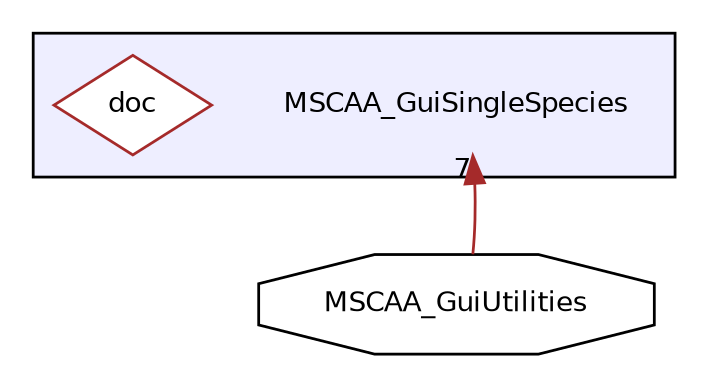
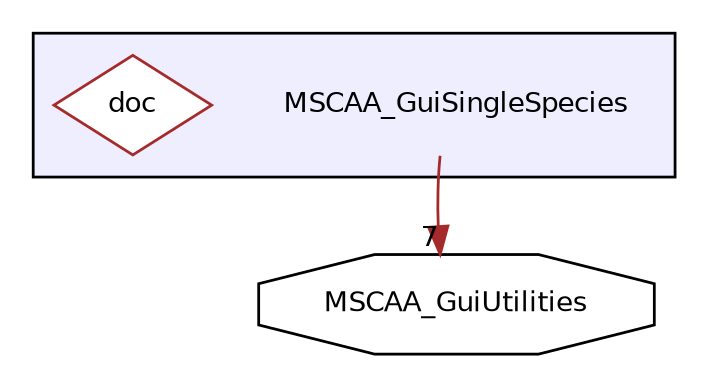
edge "MSCAA_GuiUtilities" -> "MSCAA_GuiSingleSpecies": reversed
